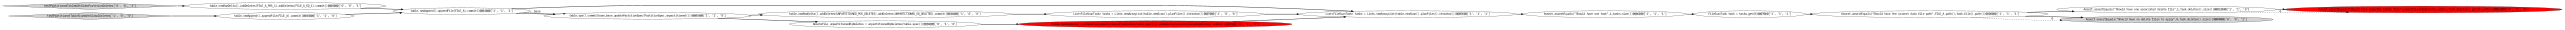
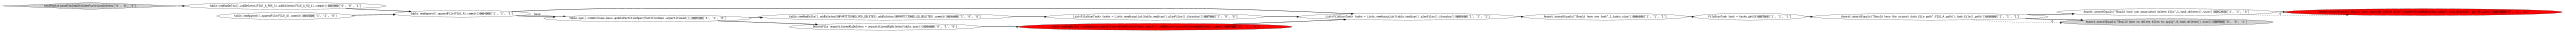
node "testPartitionedTableScanWithGlobalDeletes['1', '0', '0']": removed
